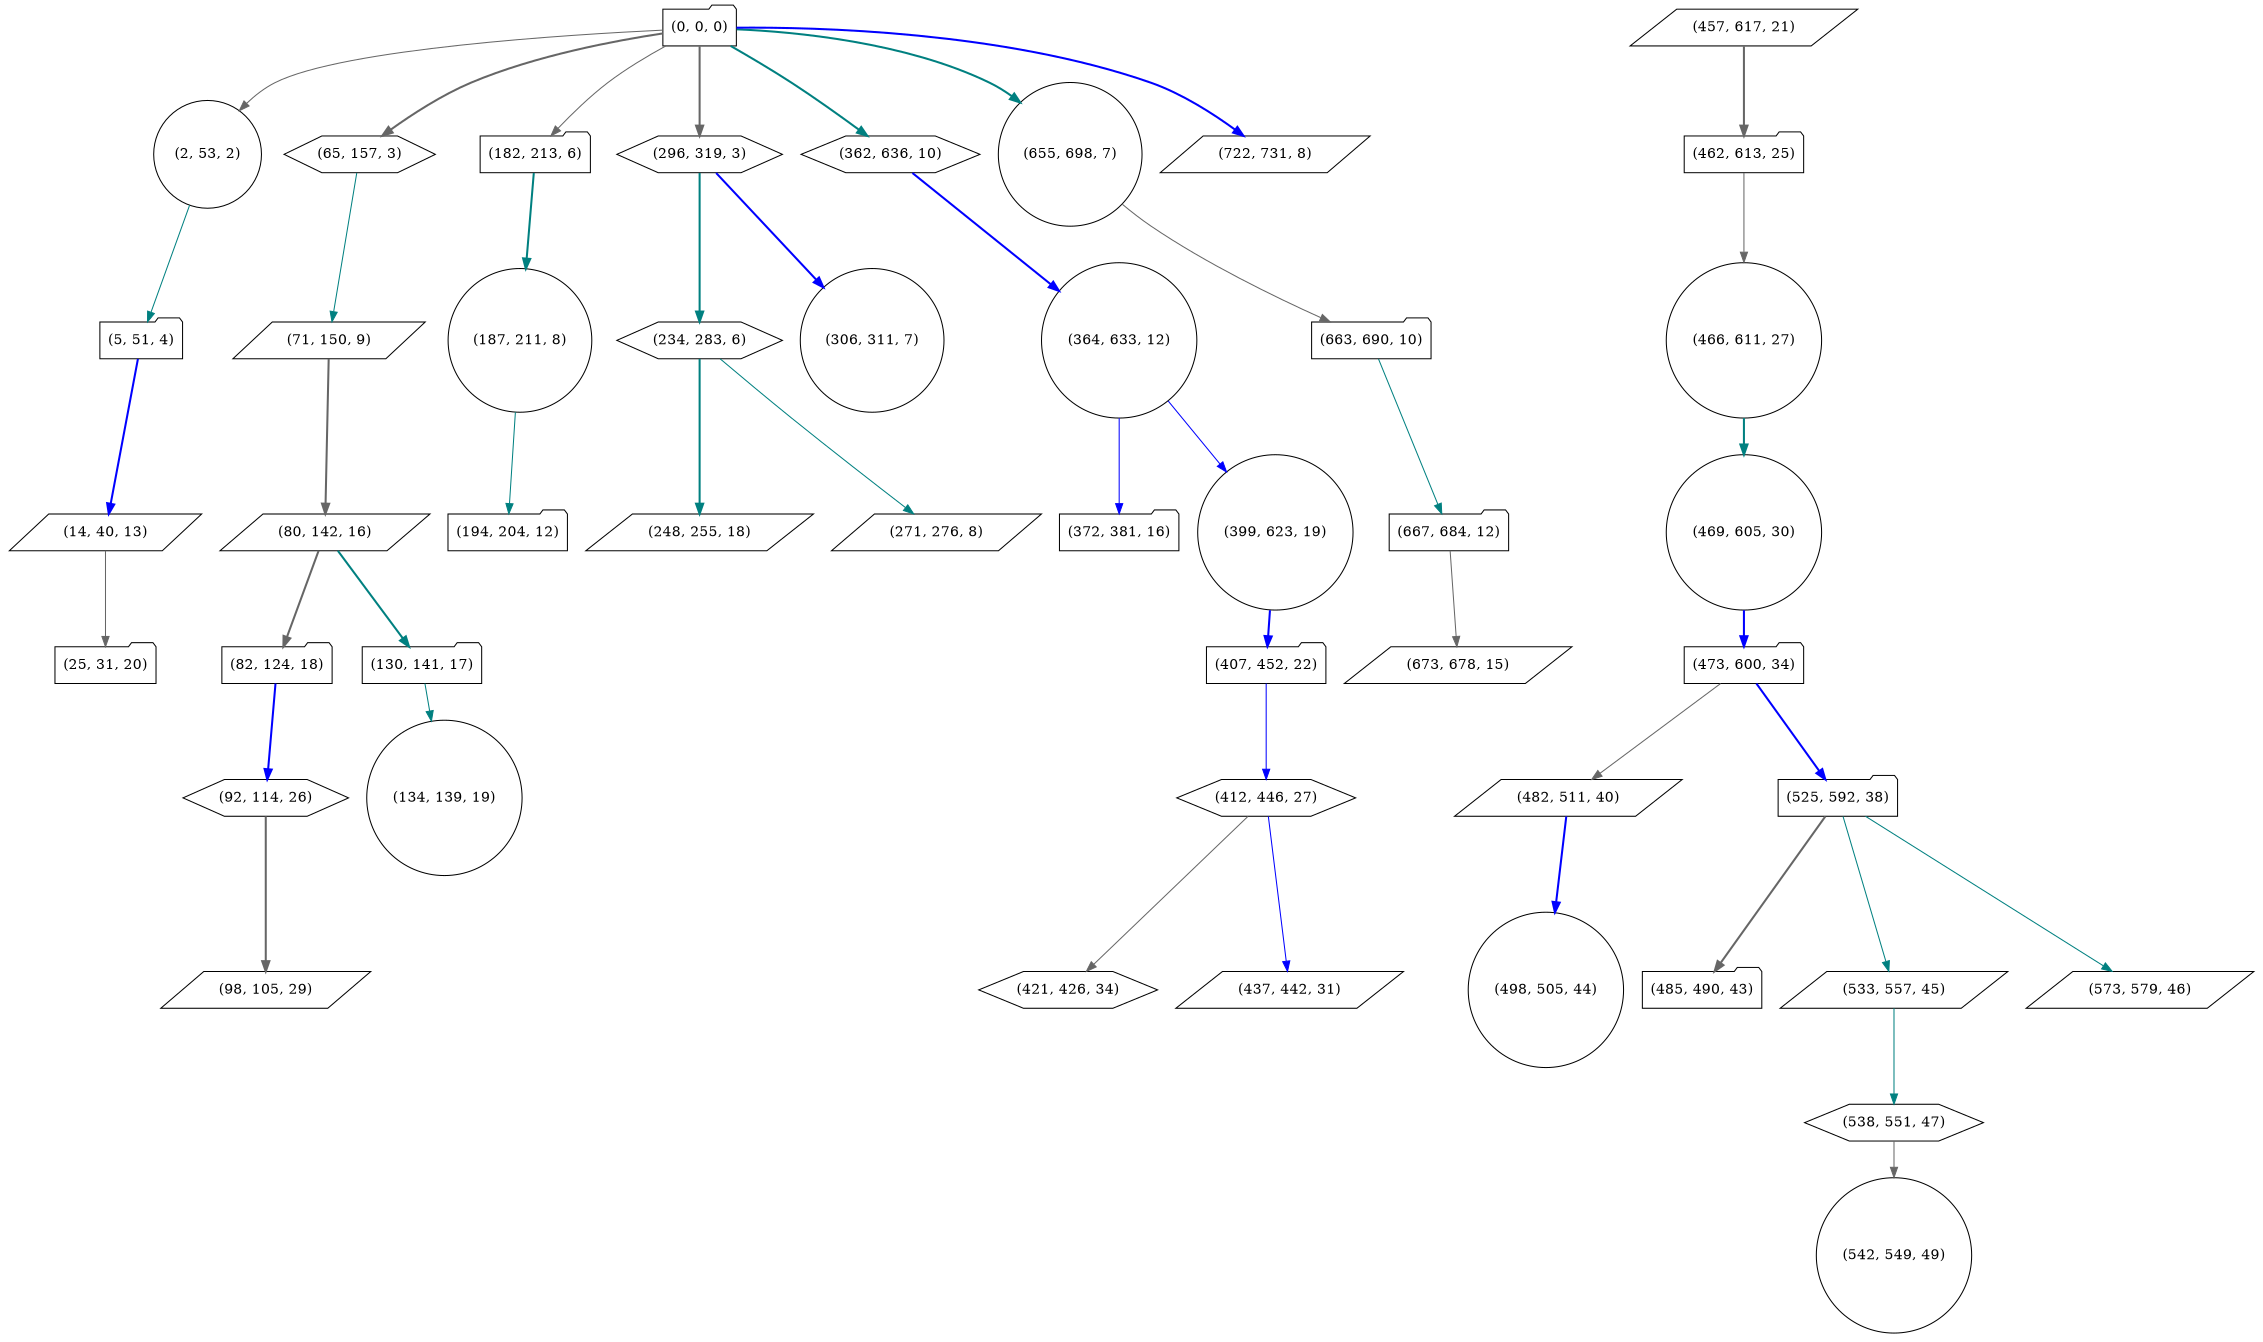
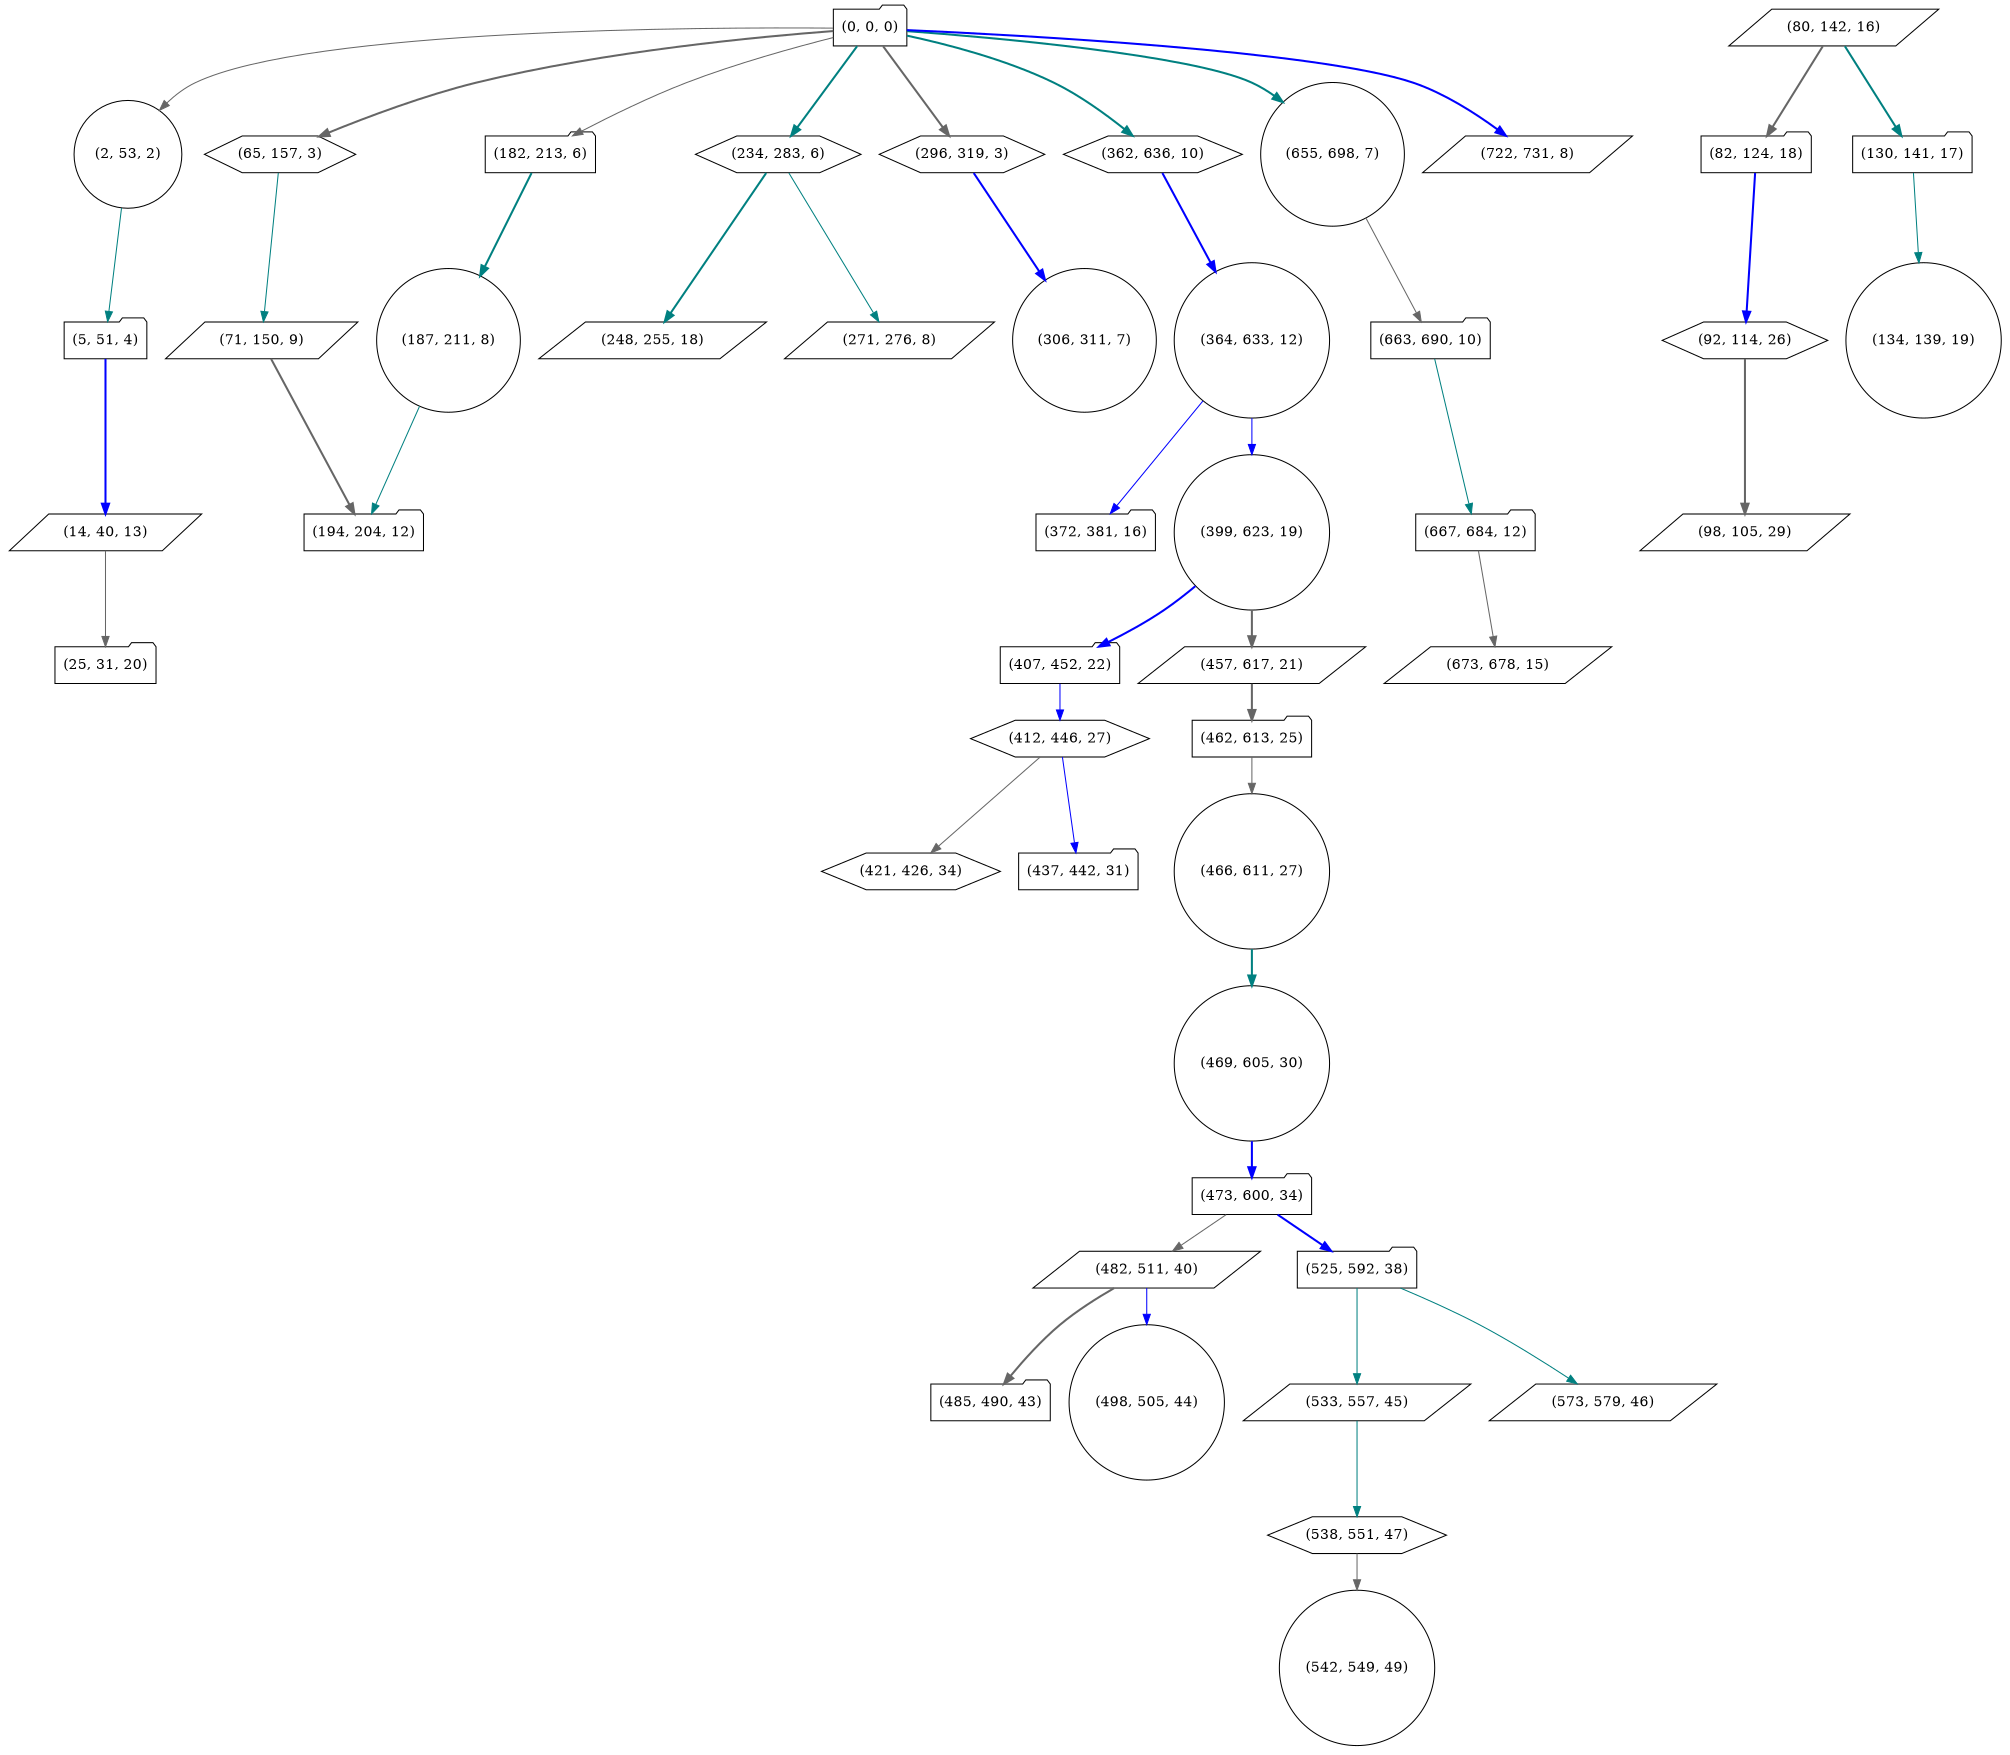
edge "(296, 319, 3)" -> "(234, 283, 6)": now "(0, 0, 0)" -> "(234, 283, 6)"
edge "(71, 150, 9)" -> "(80, 142, 16)": now "(71, 150, 9)" -> "(194, 204, 12)"
edge "(399, 623, 19)" -> "(457, 617, 21)": added
edge "(482, 511, 40)" -> "(498, 505, 44)": style bold -> solid
edge "(525, 592, 38)" -> "(485, 490, 43)": now "(482, 511, 40)" -> "(485, 490, 43)"
node "(437, 442, 31)": shape parallelogram -> folder
